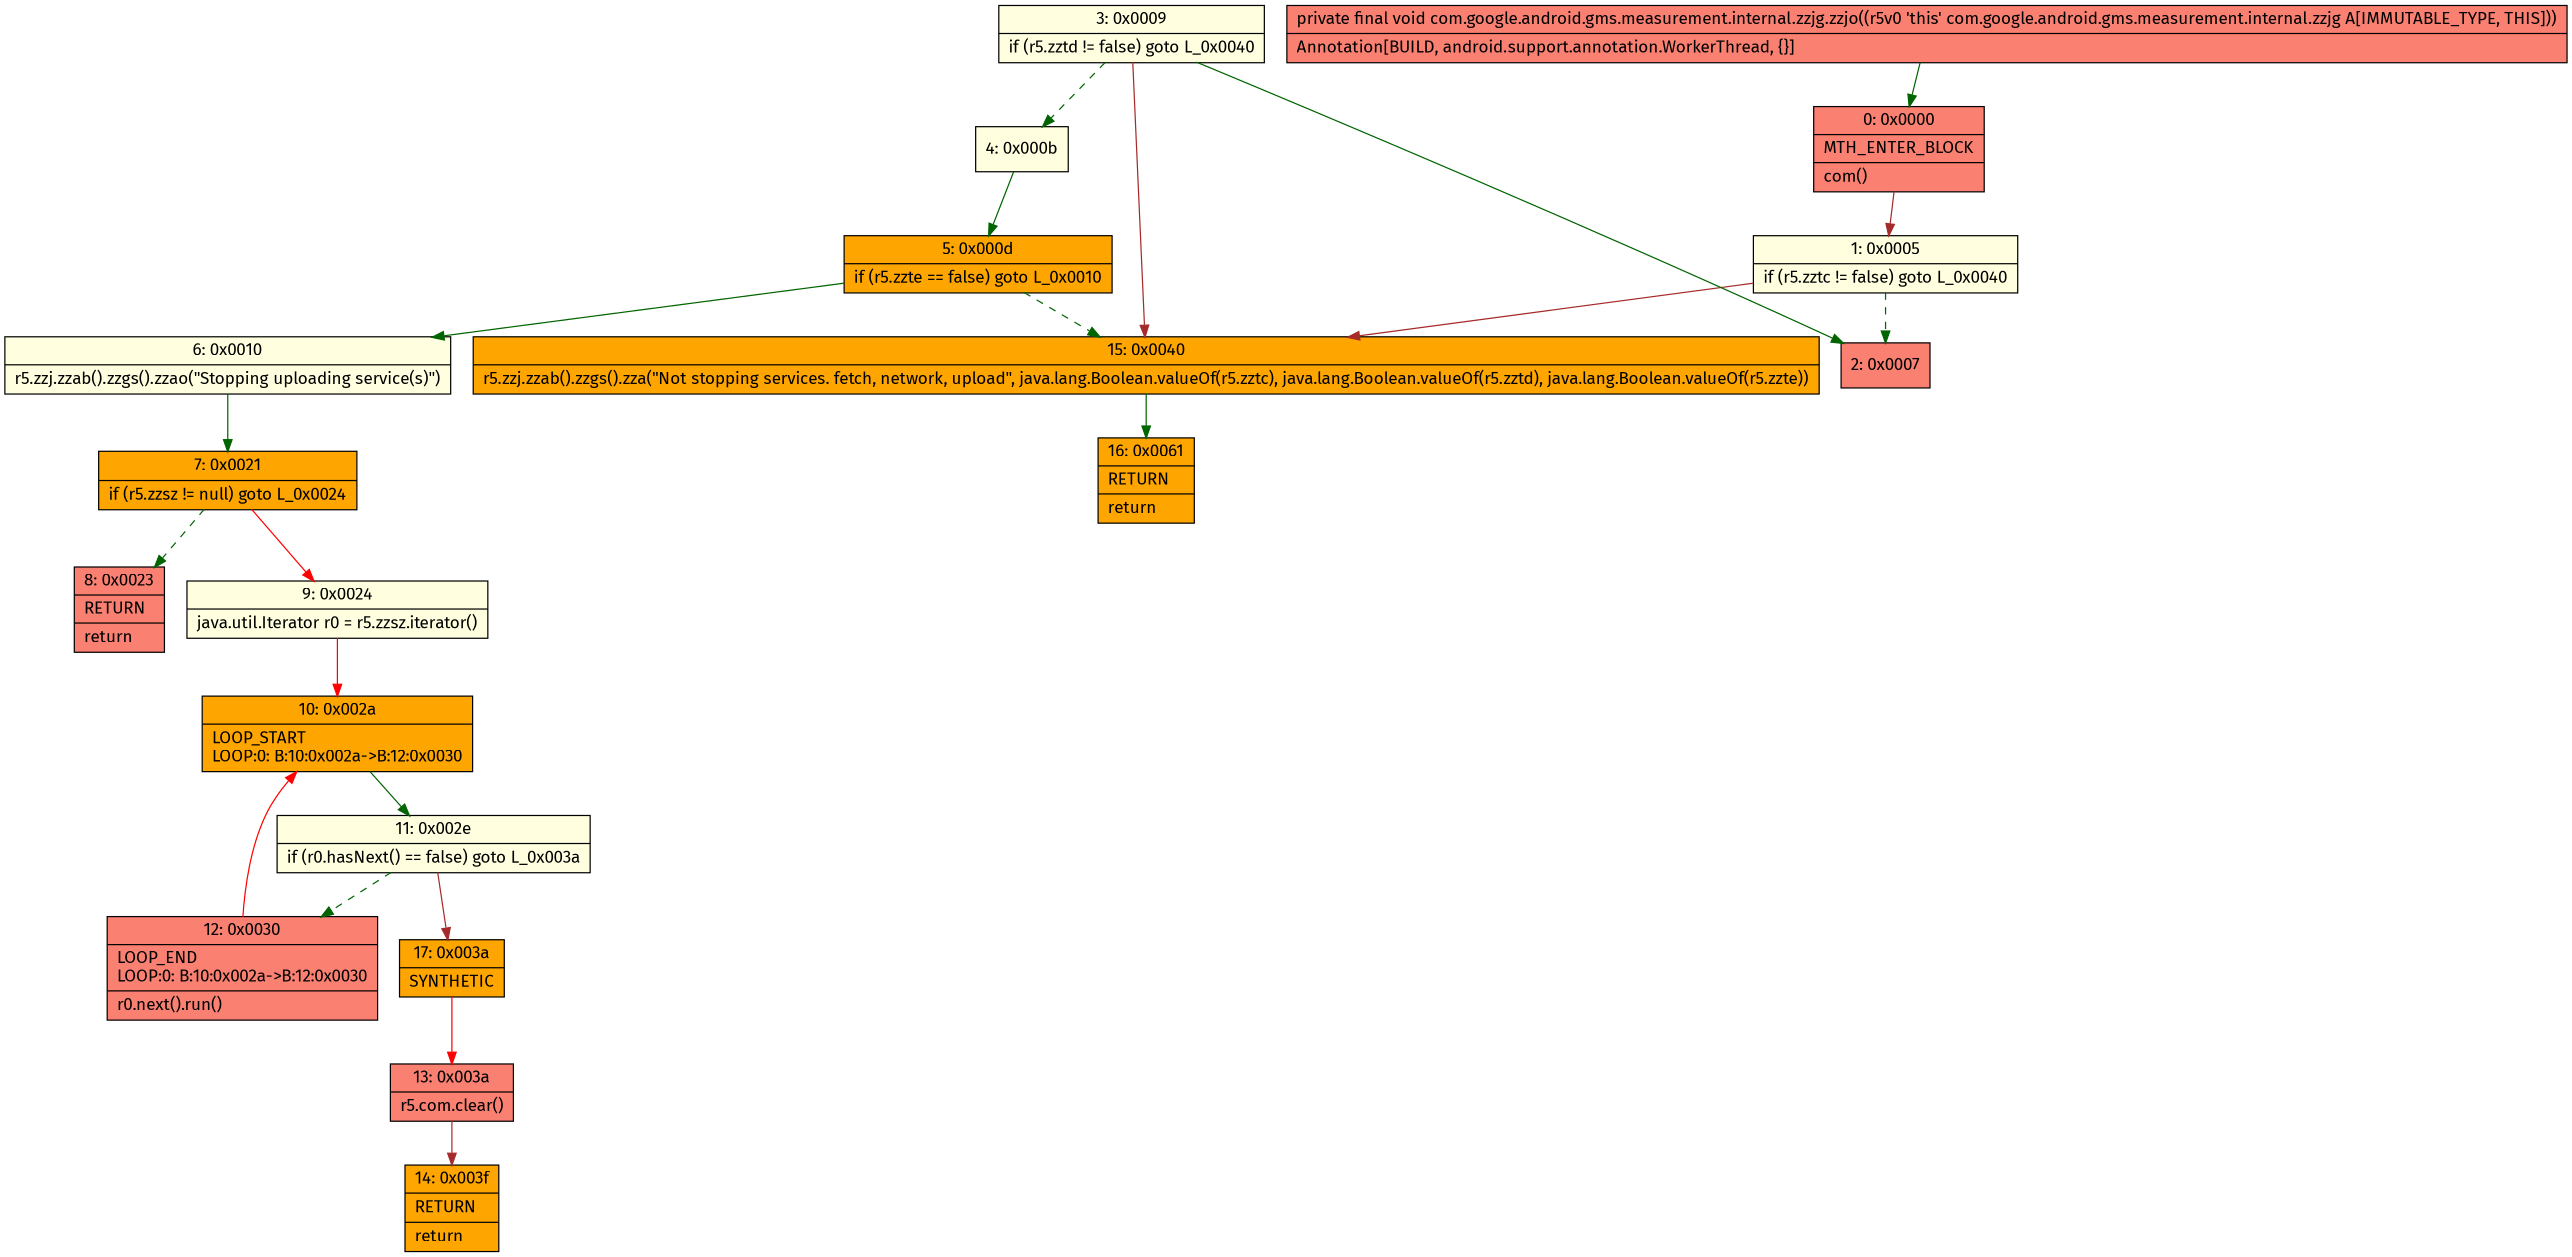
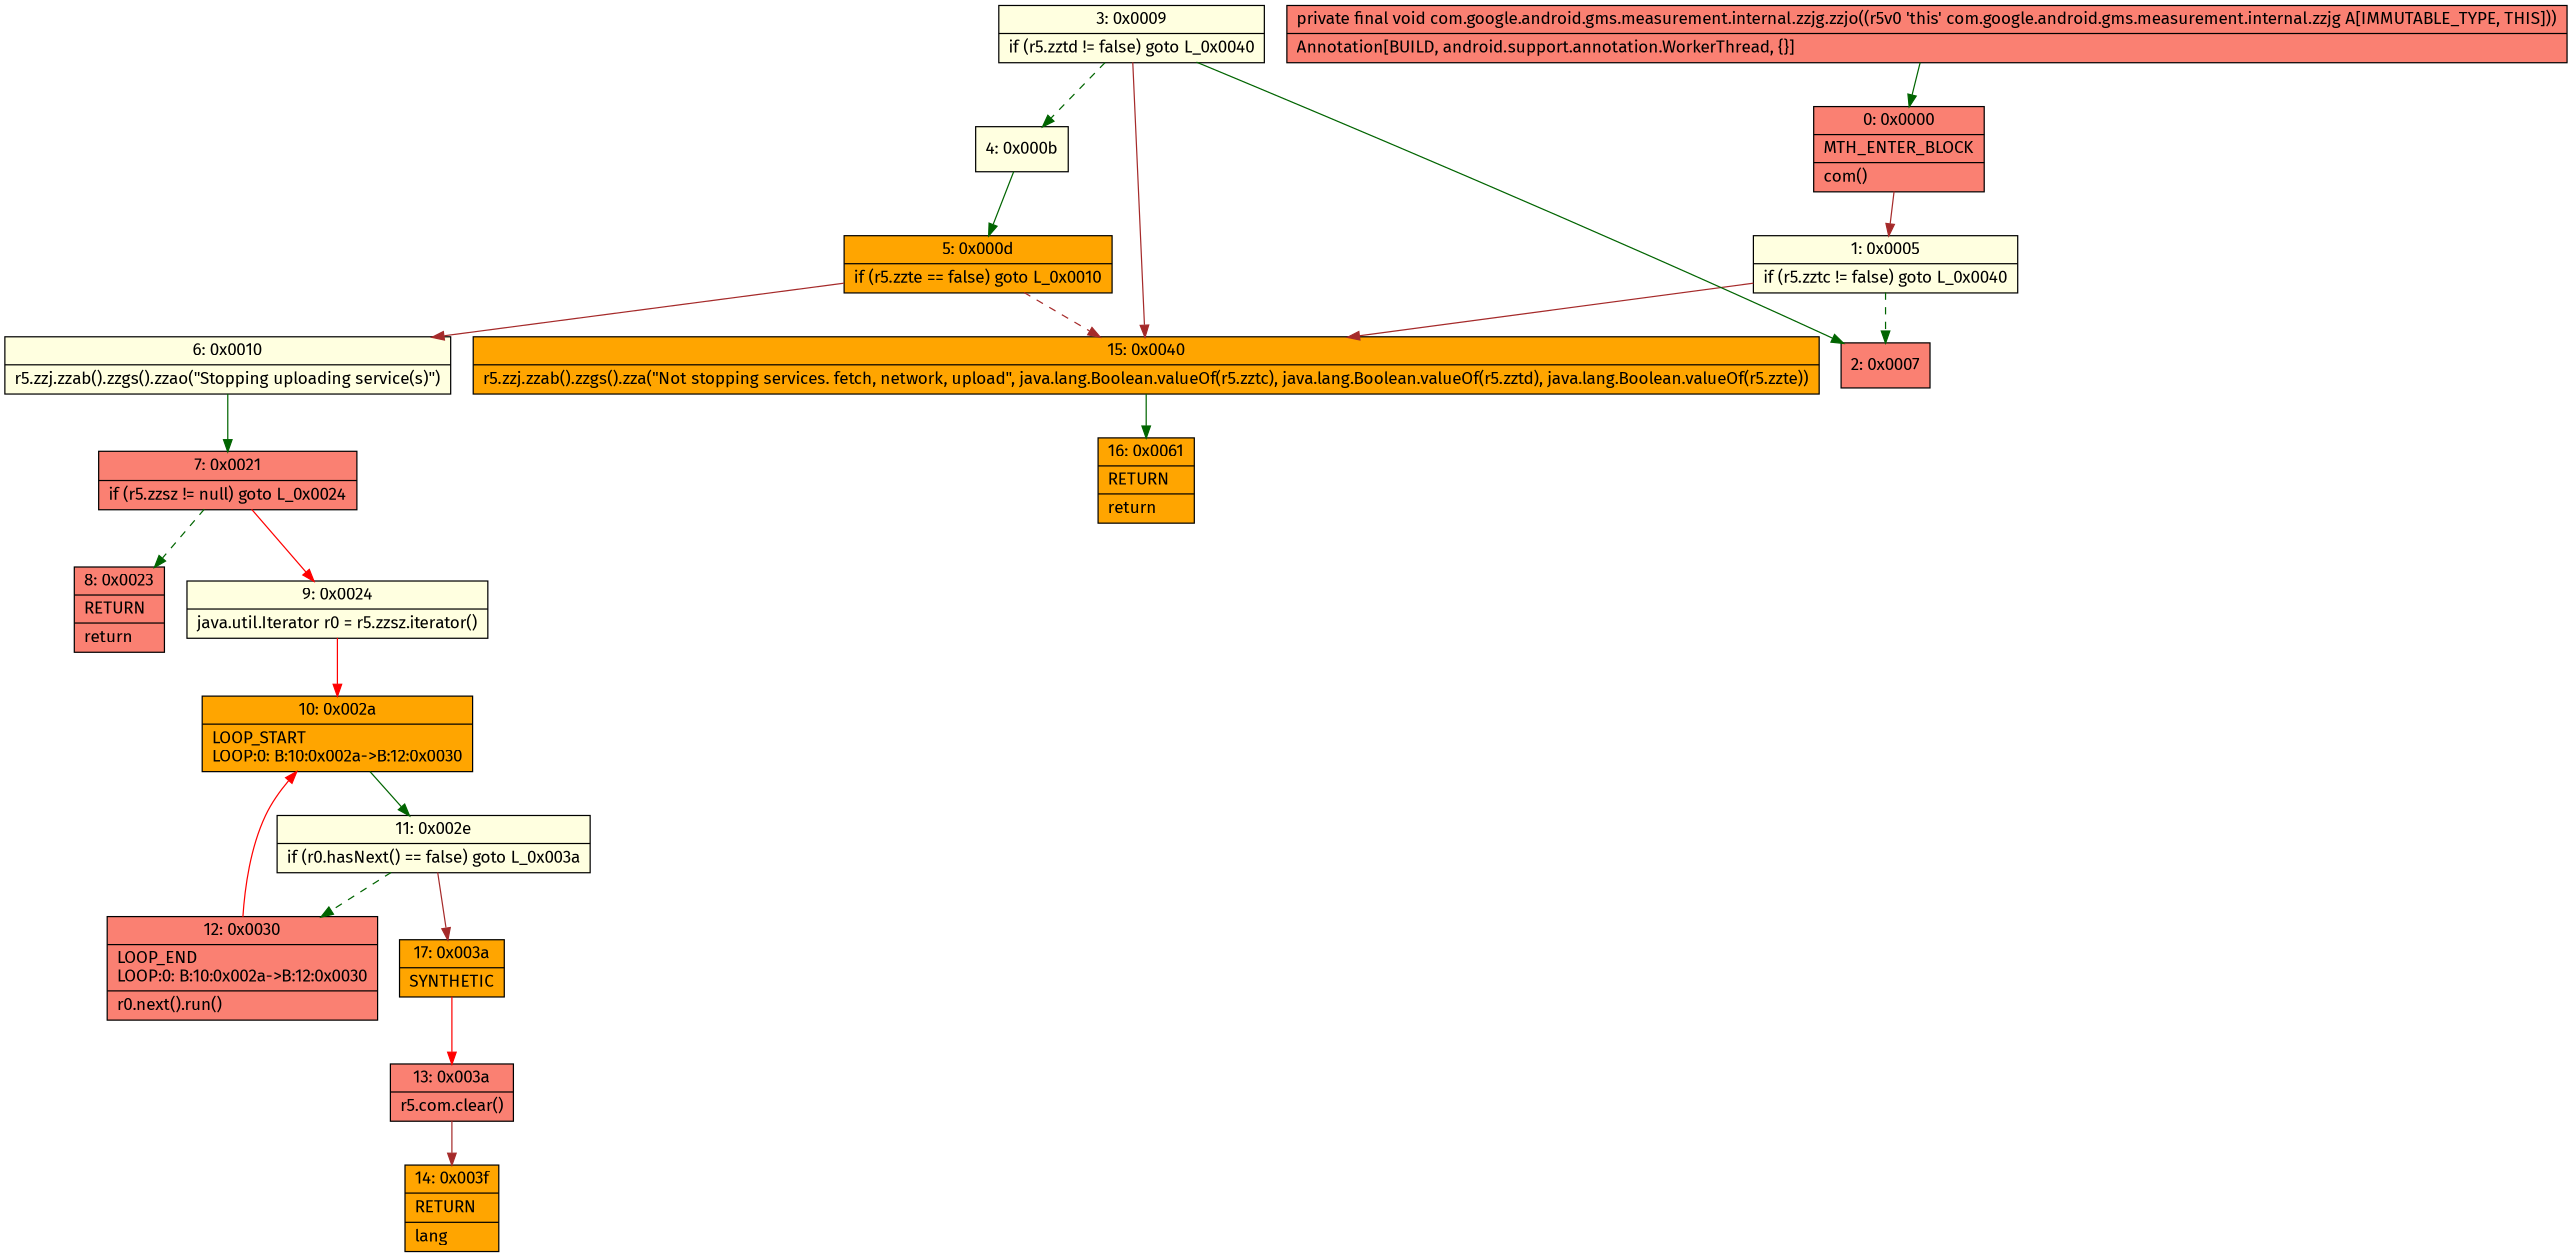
edge "5: 0x000d" -> "6: 0x0010": color darkgreen -> brown
edge "5: 0x000d" -> "15: 0x0040": color darkgreen -> brown
node "7: 0x0021": fillcolor orange -> salmon
node "14: 0x003f": text "return" -> "lang"
